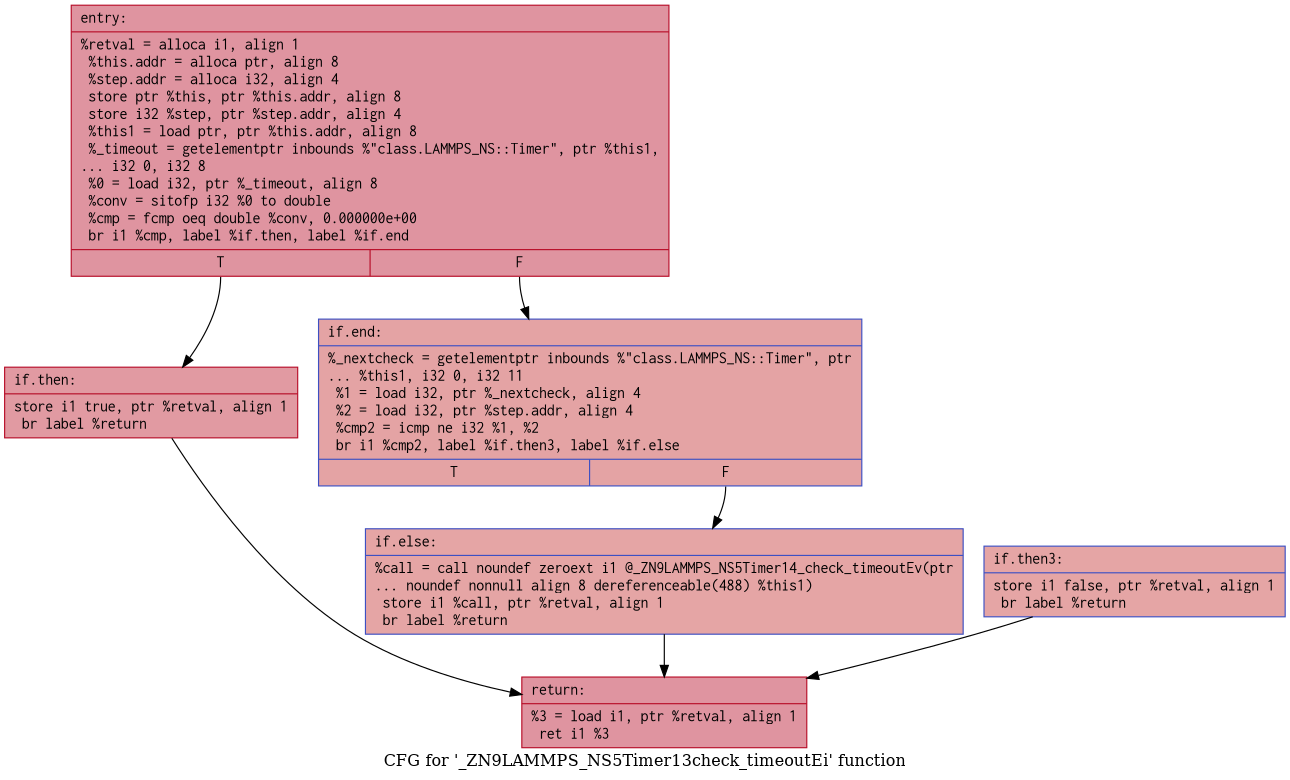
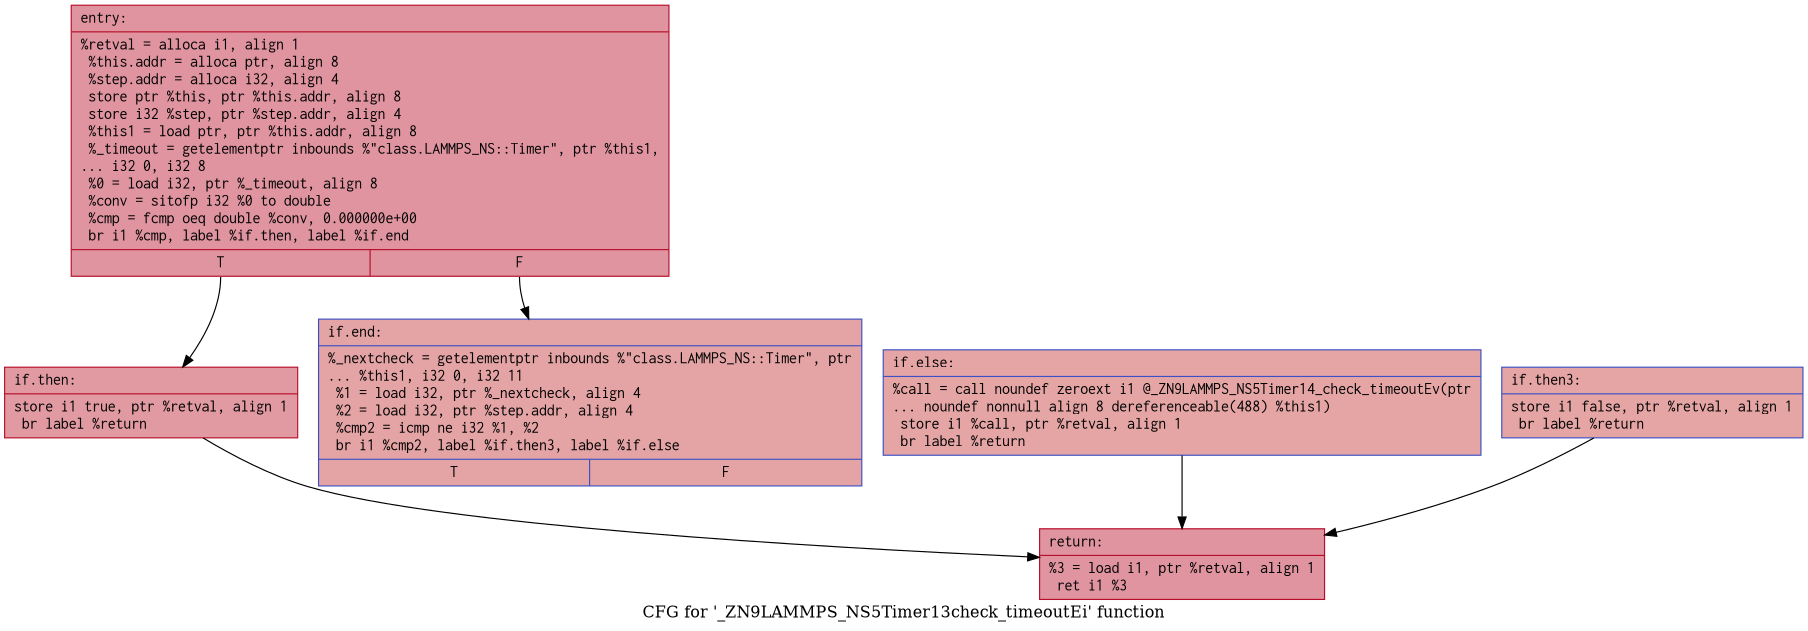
edge "if.end:" -> "if.else:": removed
